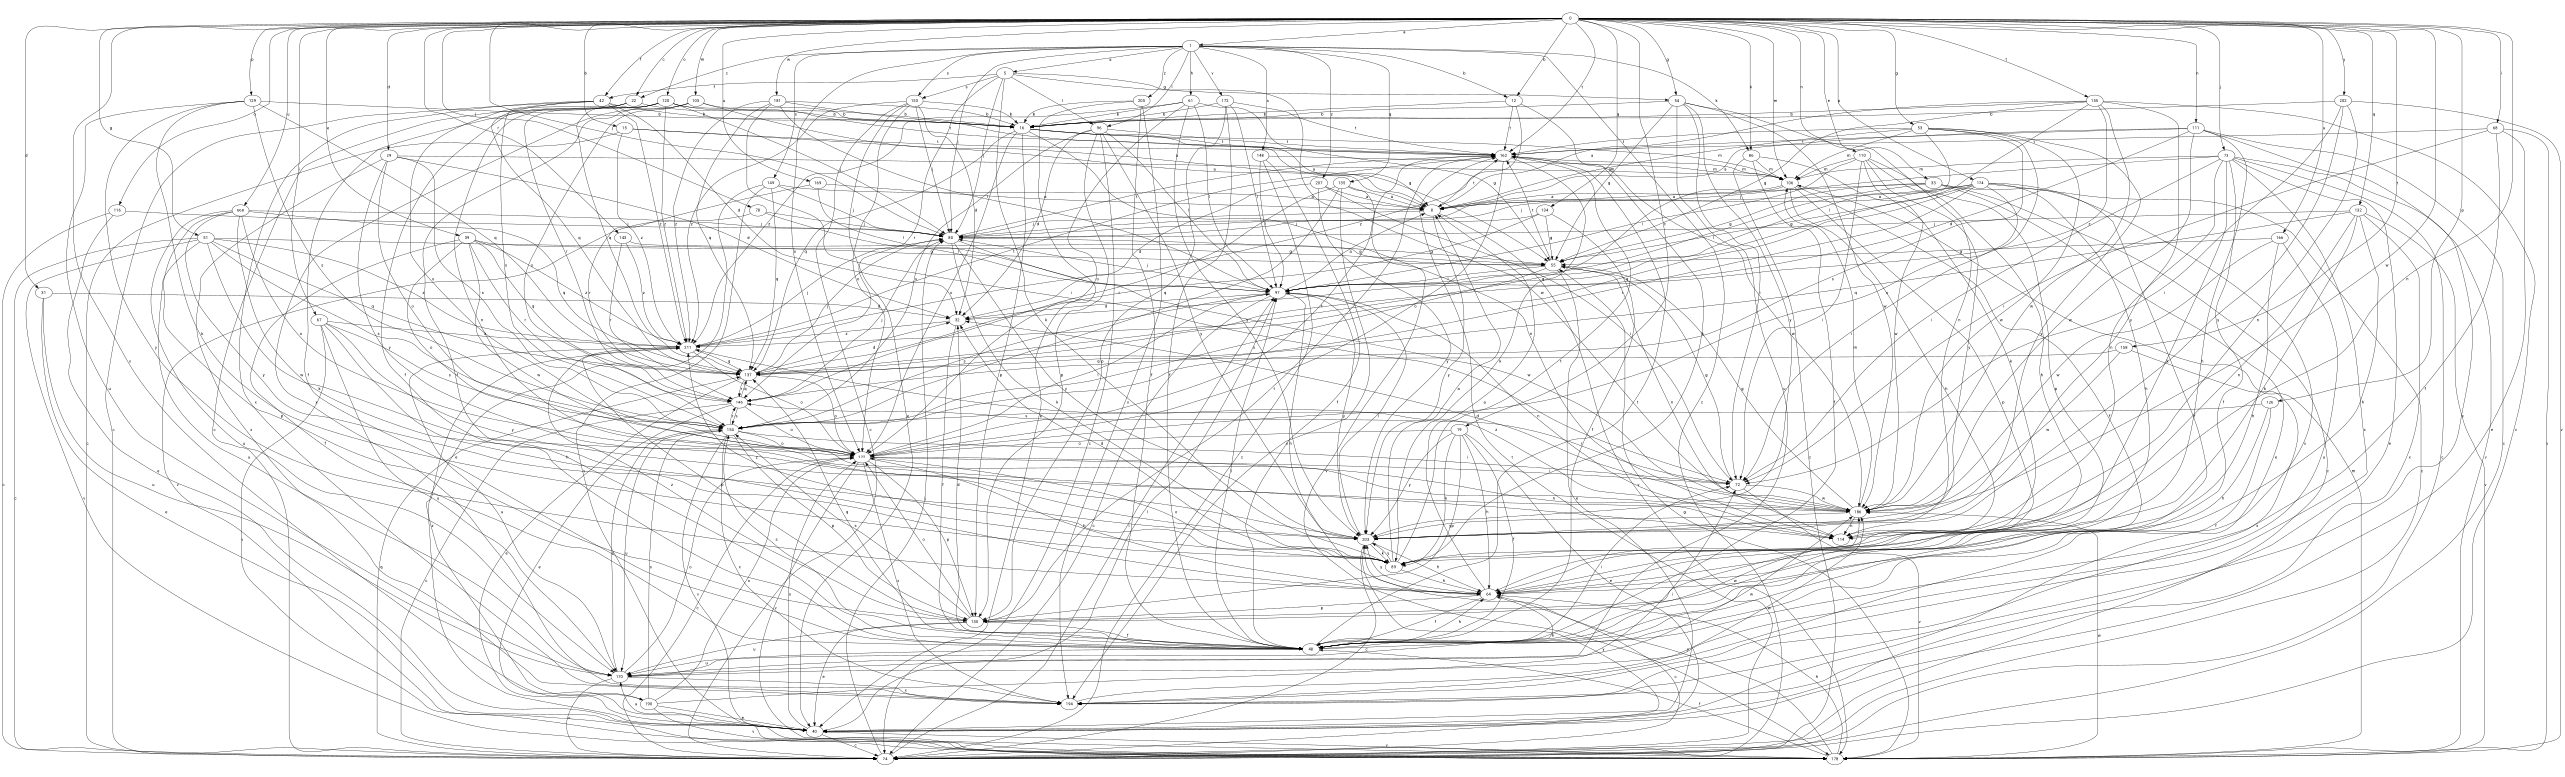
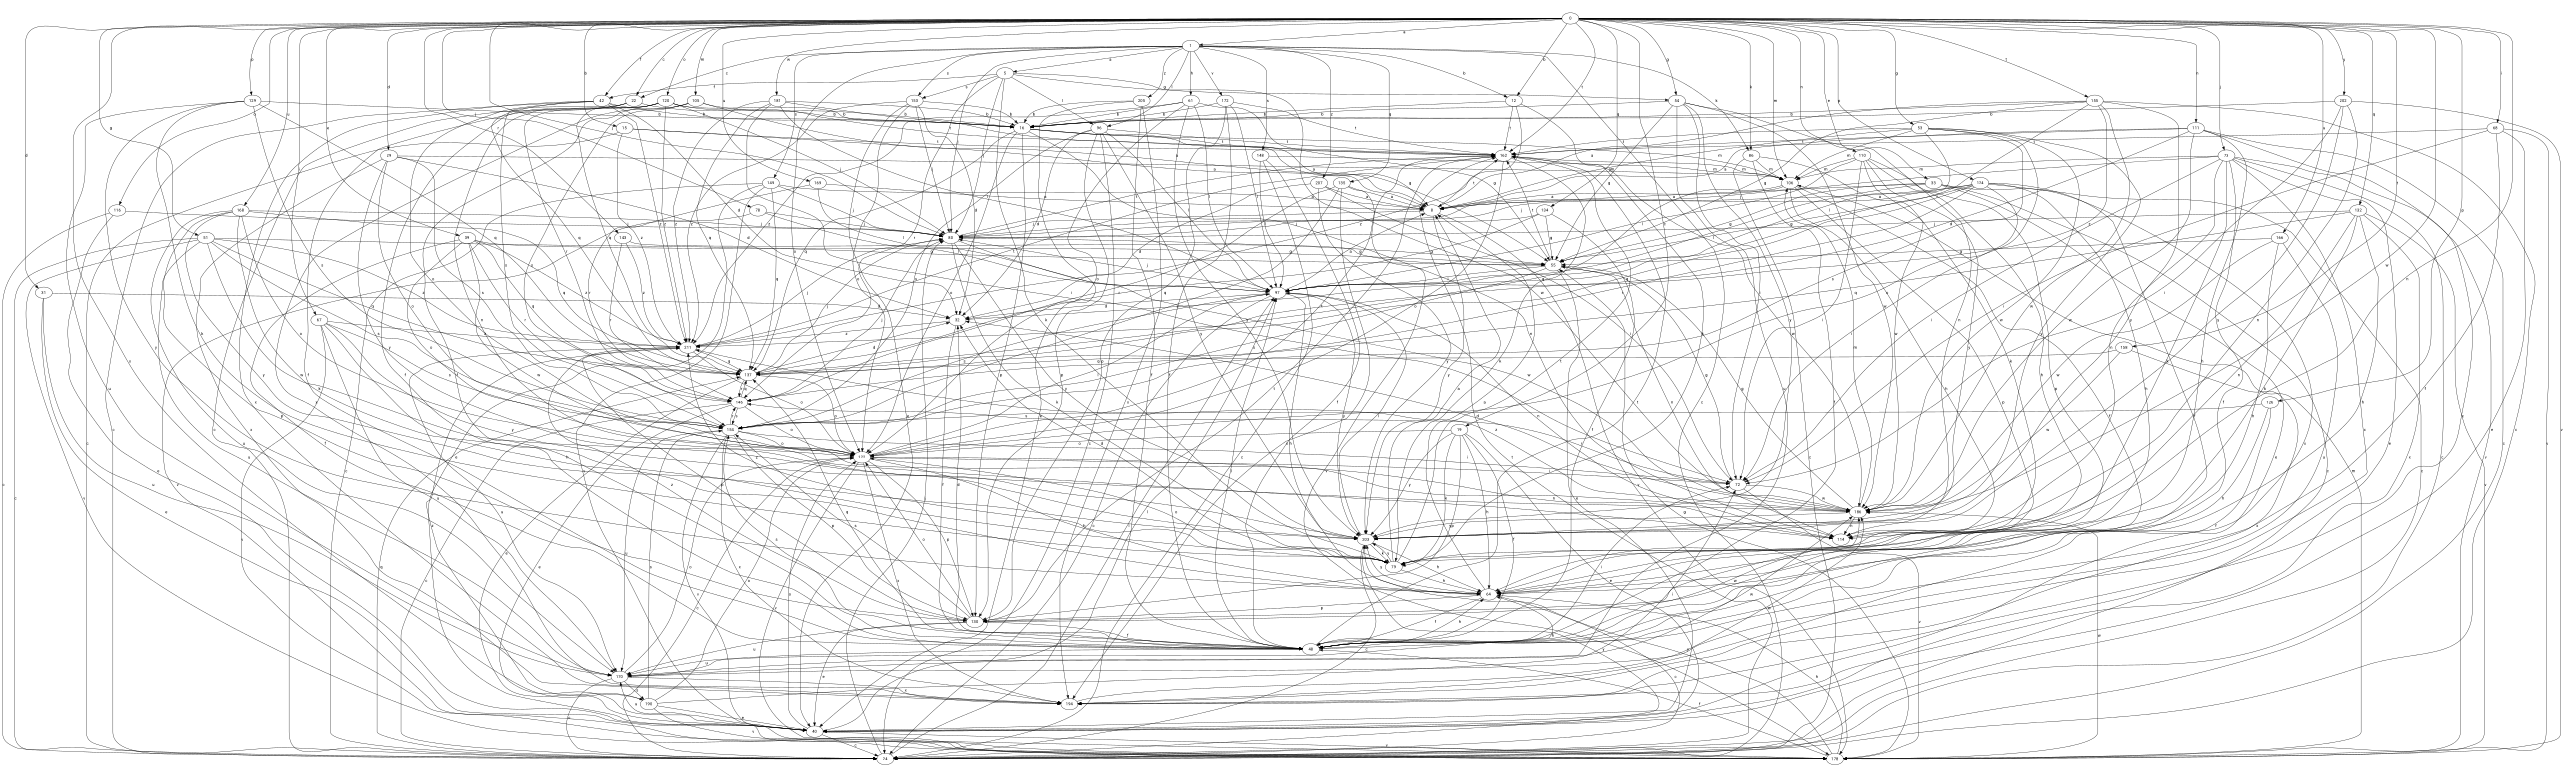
node "668": label "668" -> "168"
edge "153" -> "24": now "149" -> "24"
edge "170" -> "154": now "170" -> "190"
node "89": label "89" -> "79"
